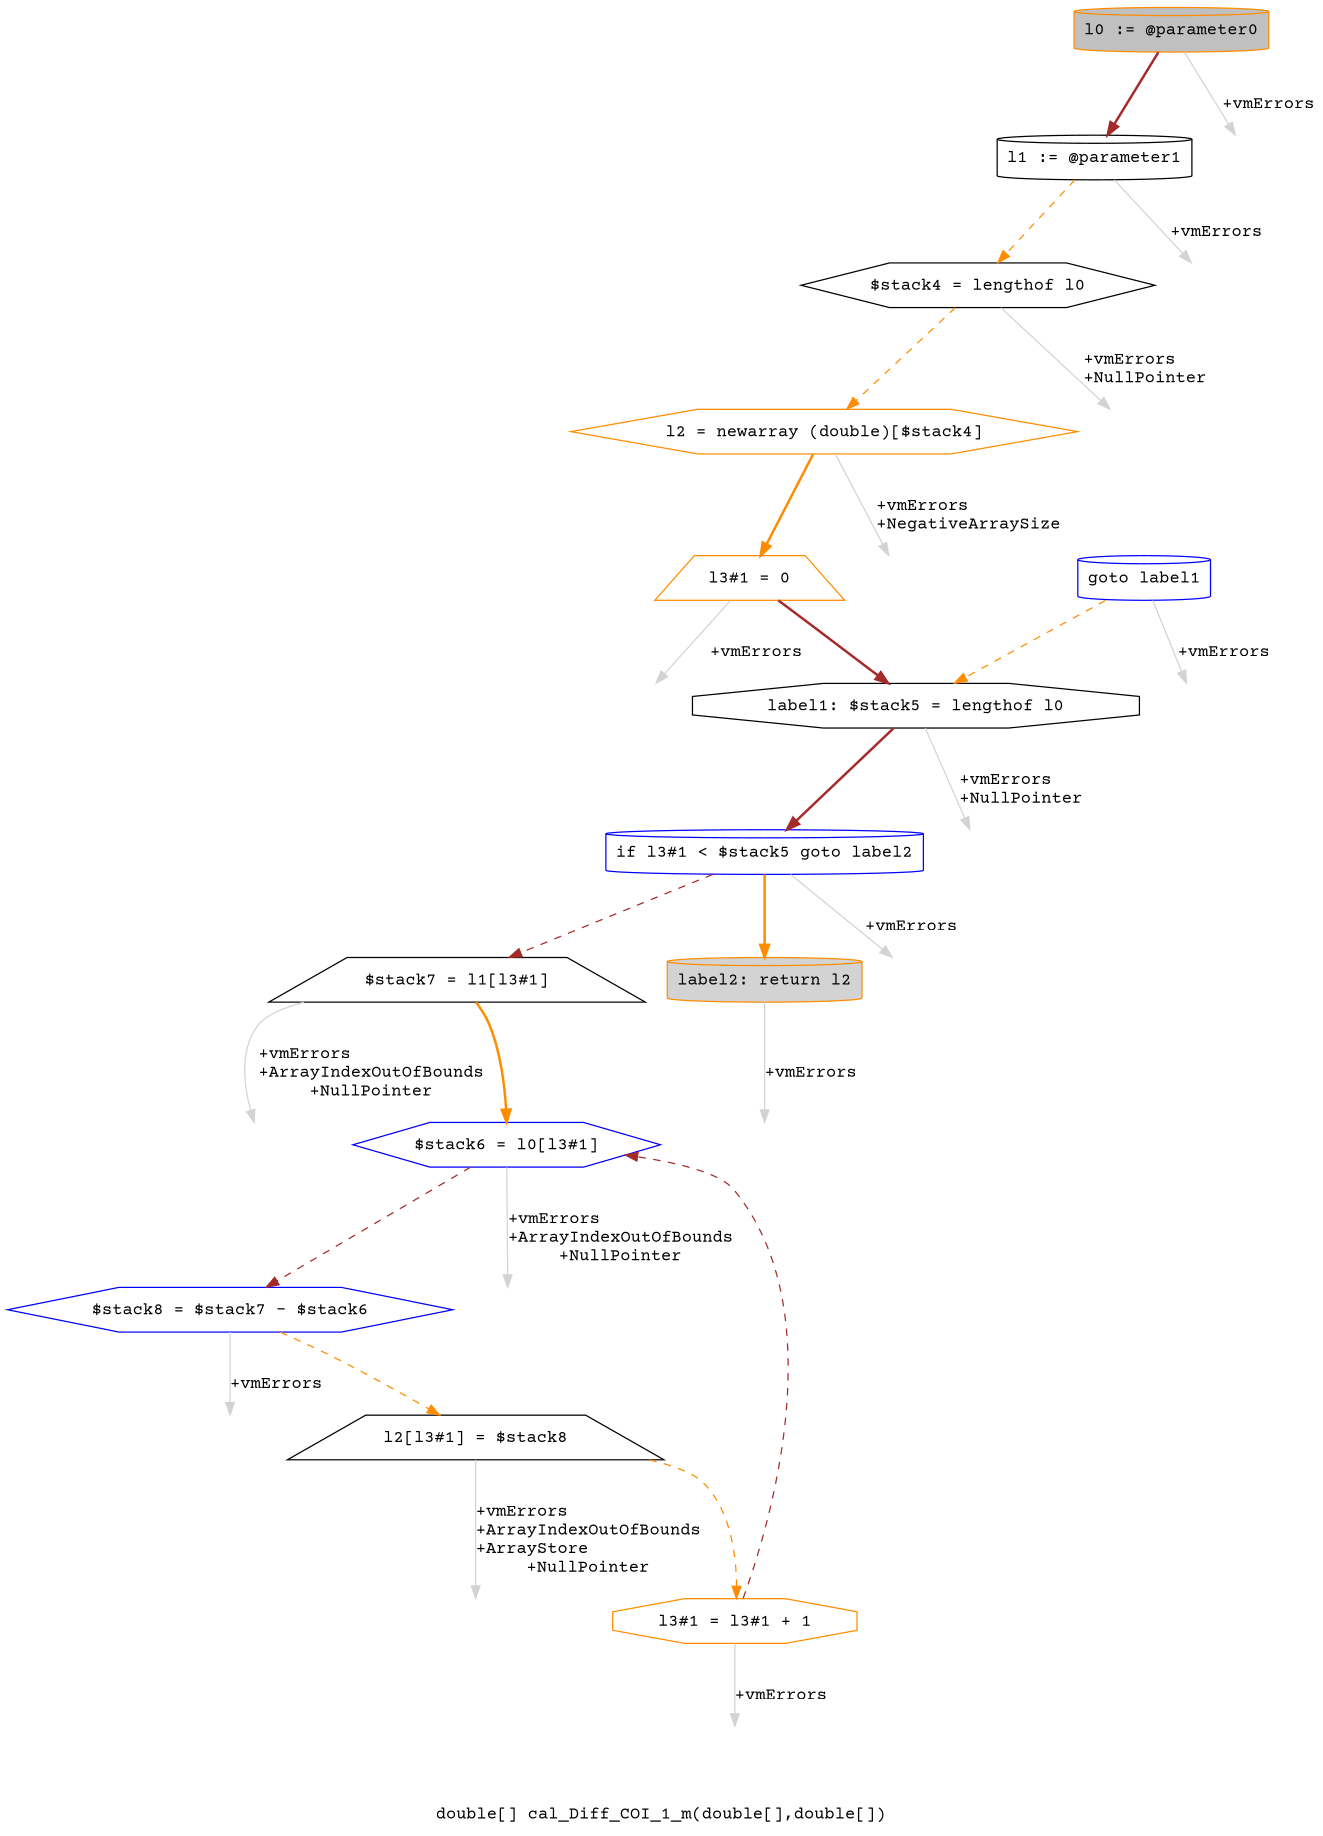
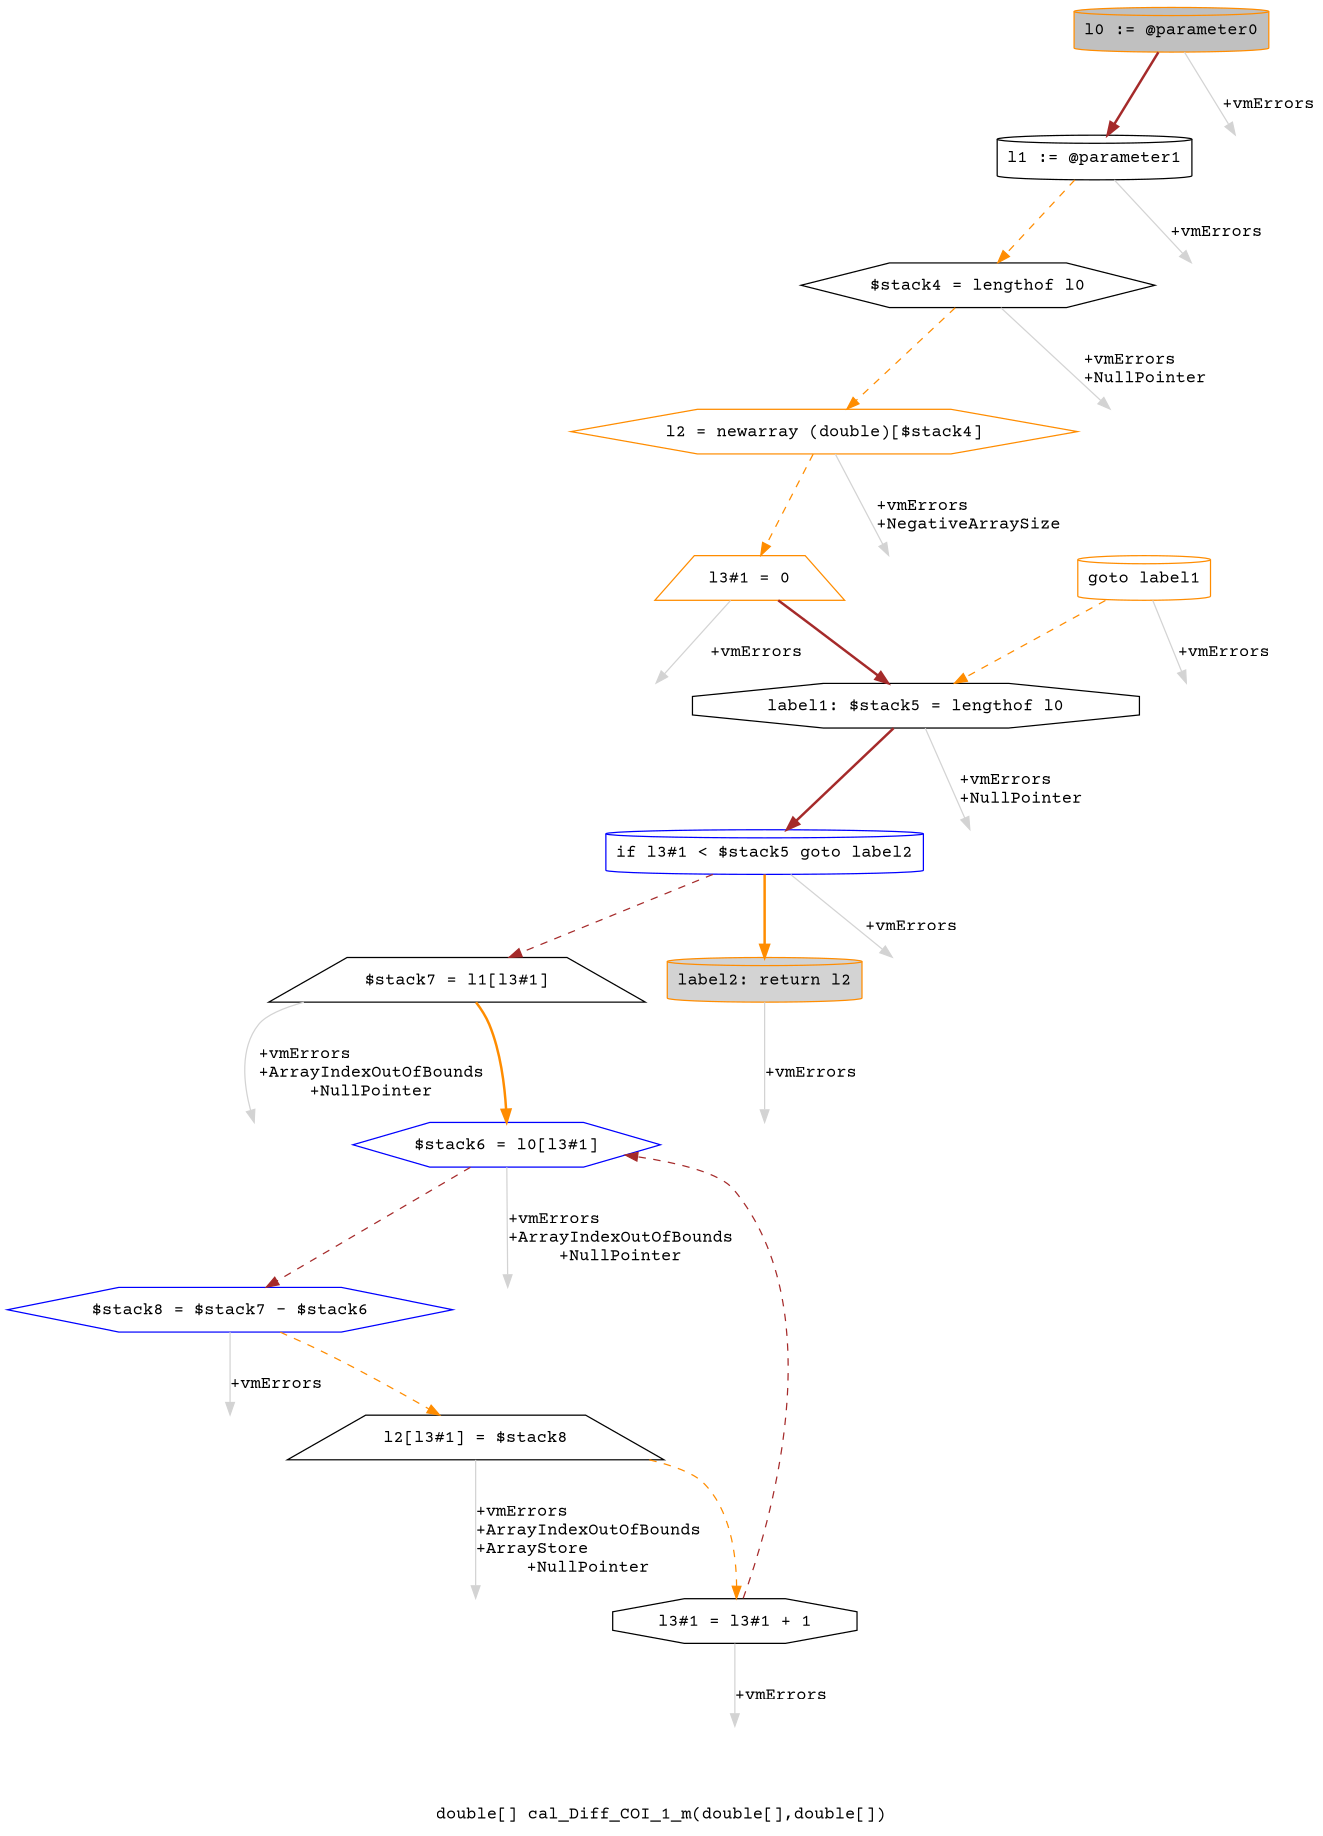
edge "l2 = newarray (double)[$stack4]" -> "l3#1 = 0": style bold -> dashed
node "goto label1": color blue -> darkorange
node "l3#1 = l3#1 + 1": color darkorange -> black
